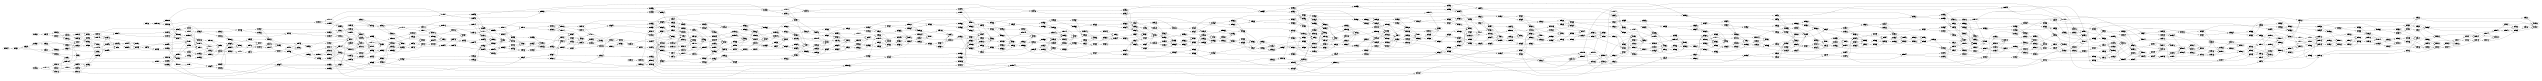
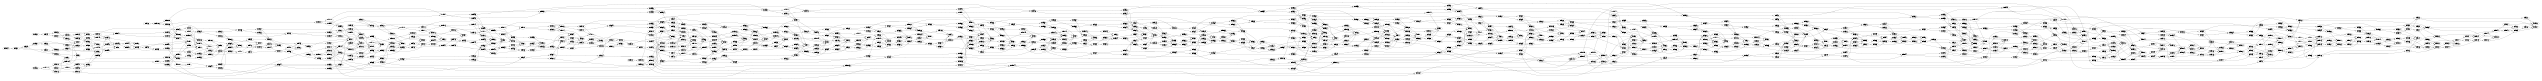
node "Node503": added
